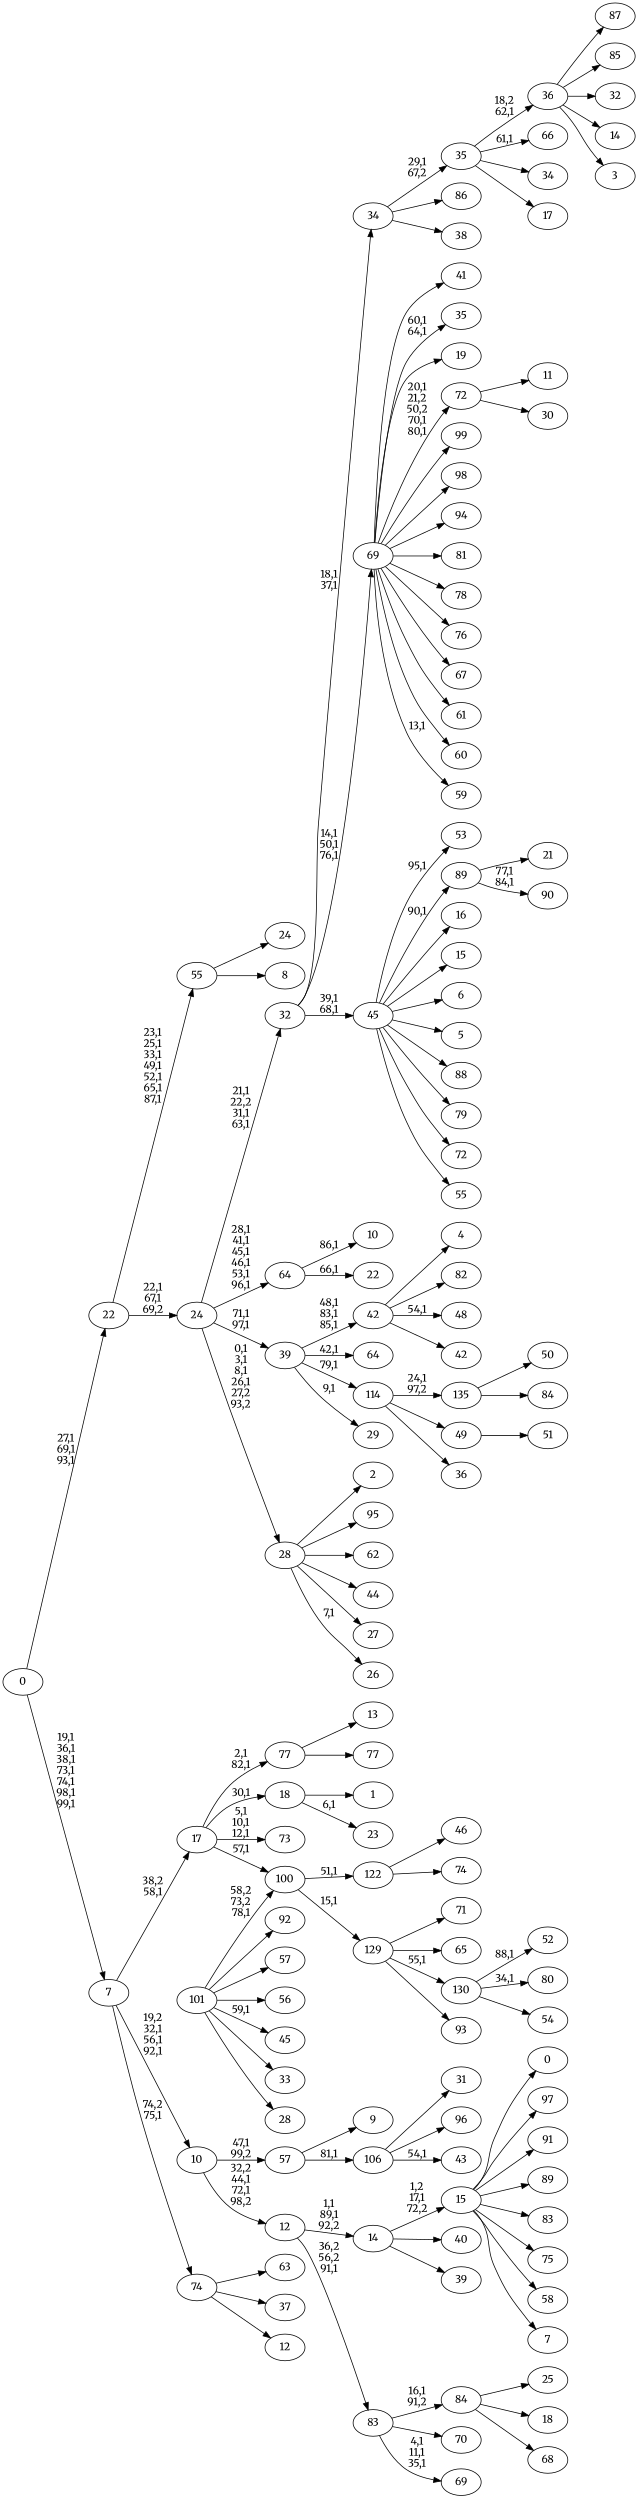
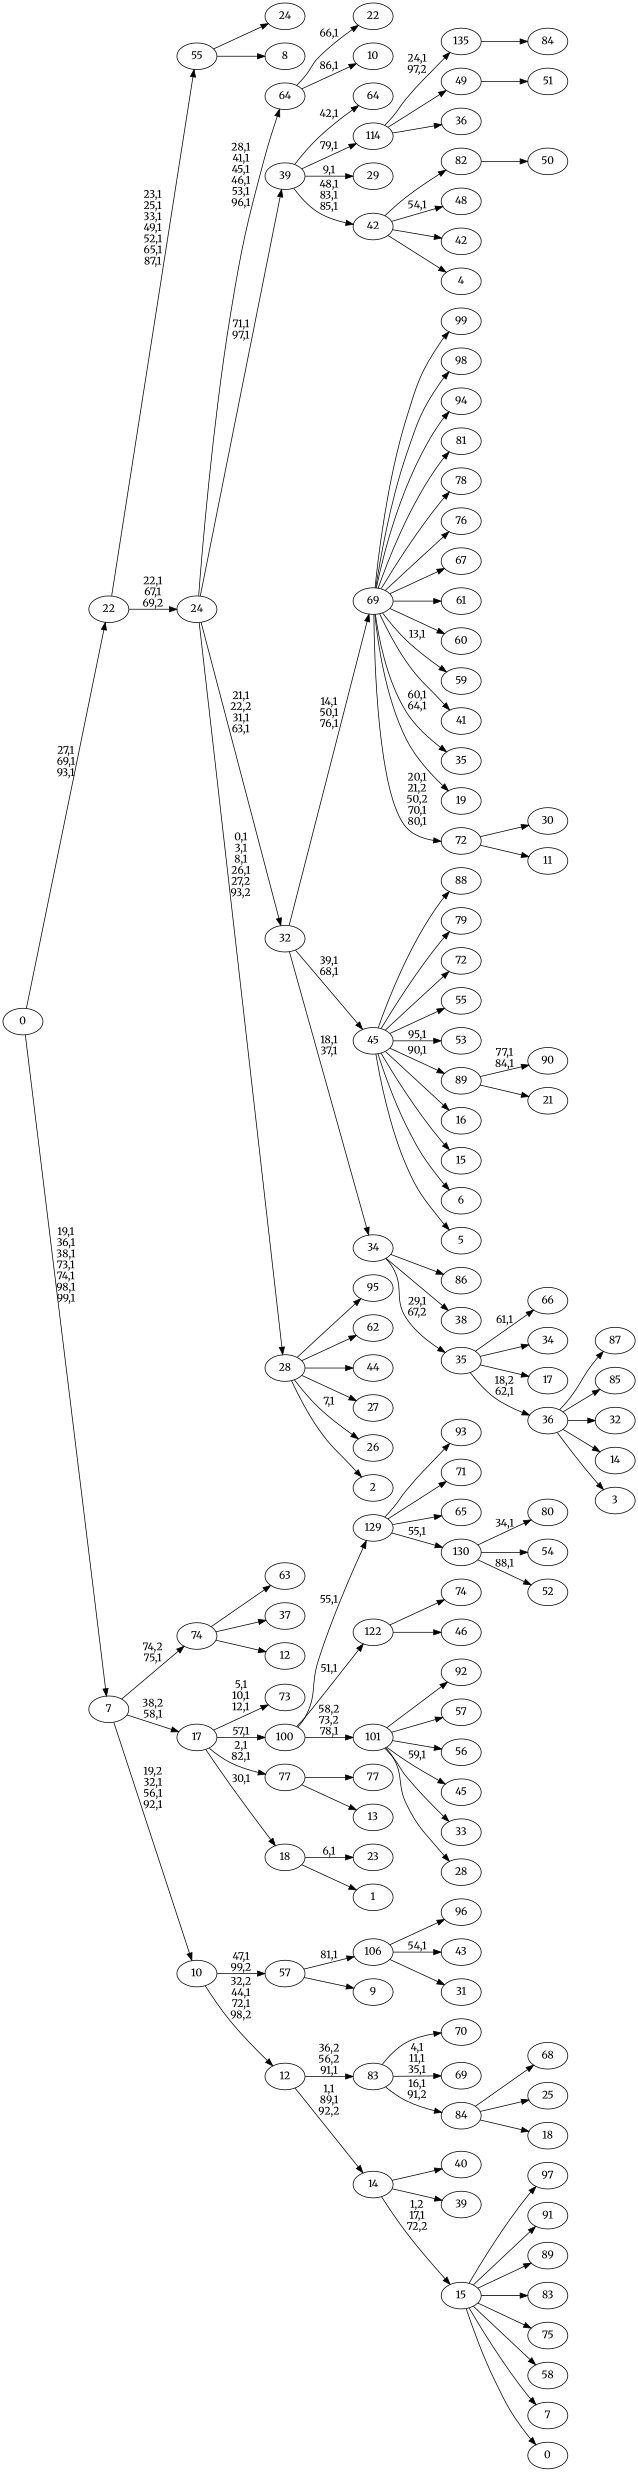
edge "135" -> "50": now "82" -> "50"
edge "100" -> "129": label "15,1" -> "55,1"
edge "101" -> "100": reversed
